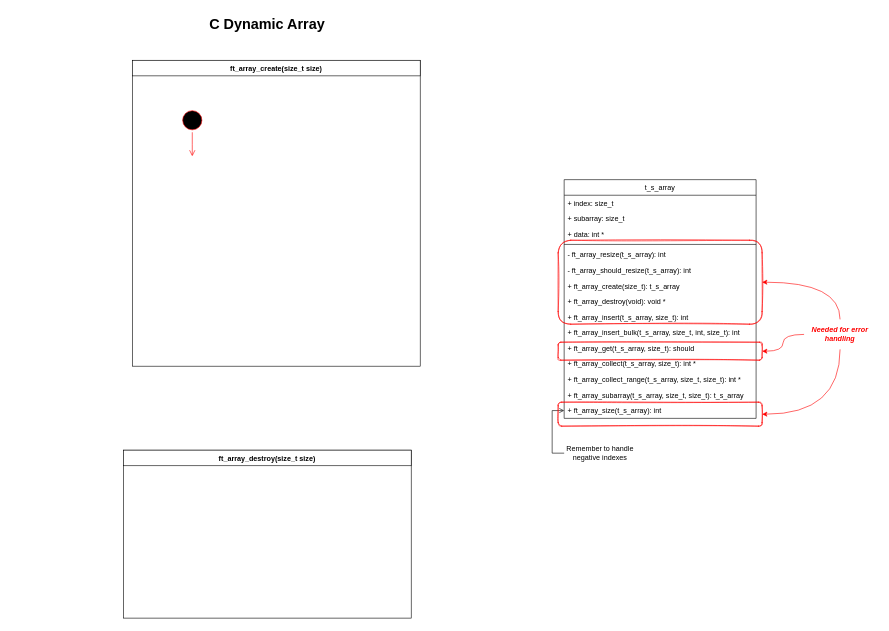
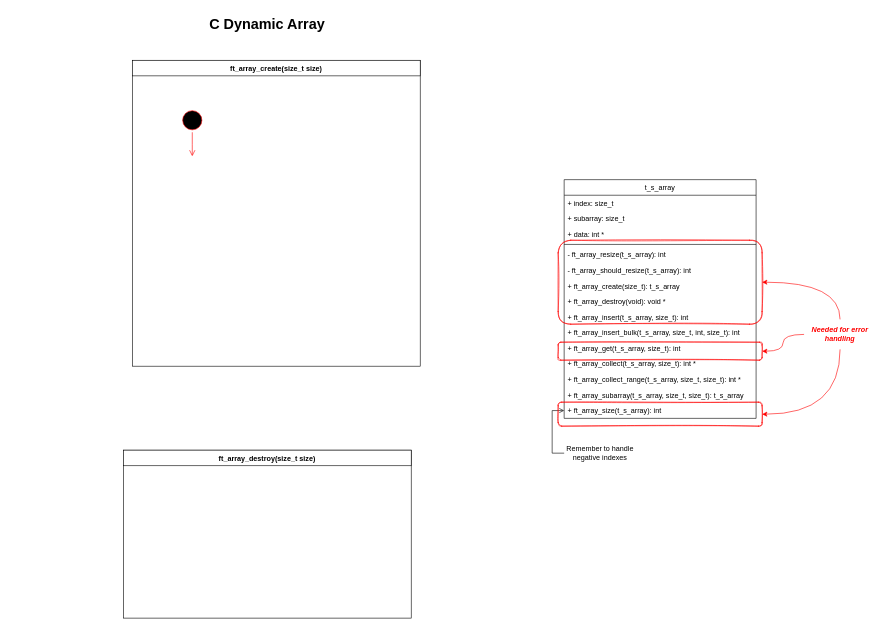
node "+ ft_array_get(t_s_array, size_t): should": label "+ ft_array_get(t_s_array, size_t): should" -> "+ ft_array_get(t_s_array, size_t): int"
